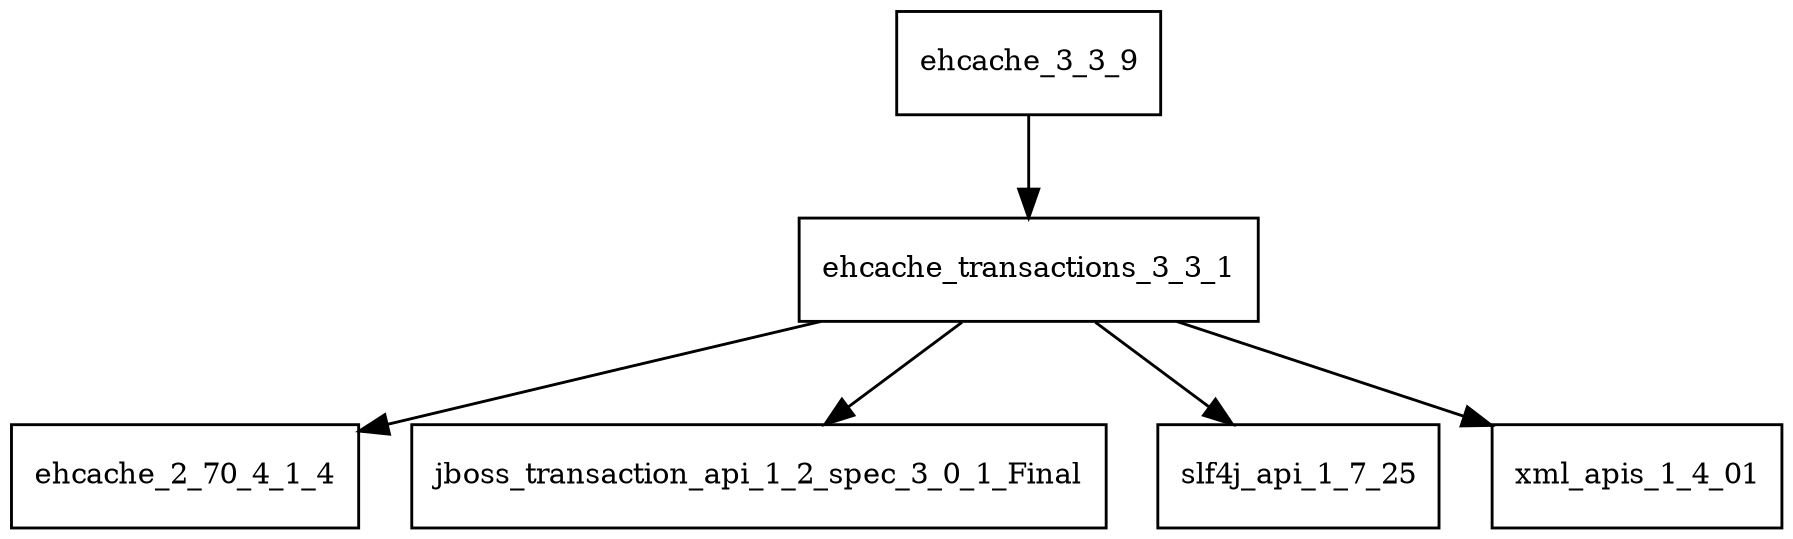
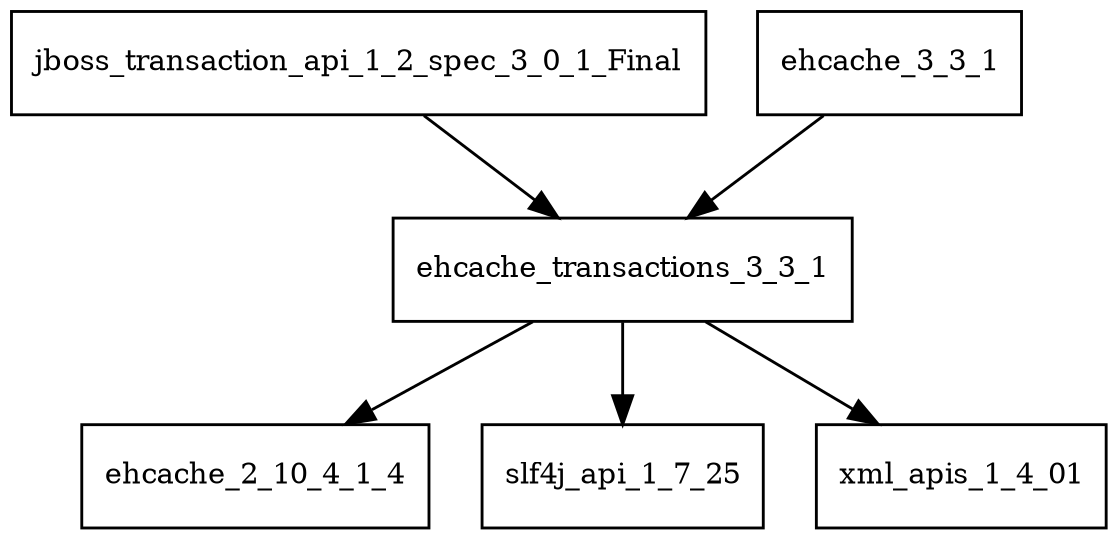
node "ehcache_3_3_9": label "ehcache_3_3_9" -> "ehcache_3_3_1"
edge "ehcache_transactions_3_3_1" -> "jboss_transaction_api_1_2_spec_3_0_1_Final": reversed
node "ehcache_2_70_4_1_4": label "ehcache_2_70_4_1_4" -> "ehcache_2_10_4_1_4"
